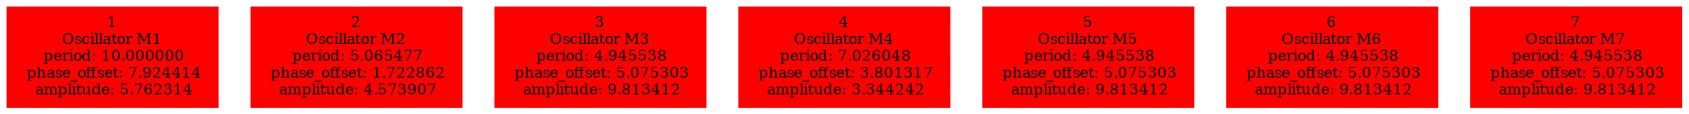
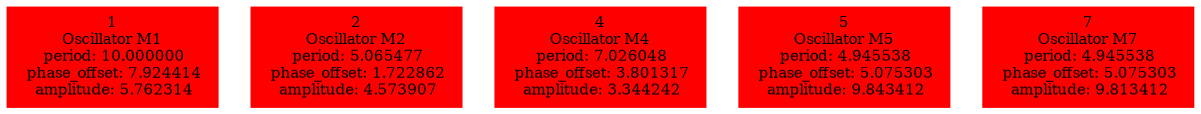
node "3": removed
node "6": removed
node "5": text "amplitude: 9.813412" -> "amplitude: 9.843412"
